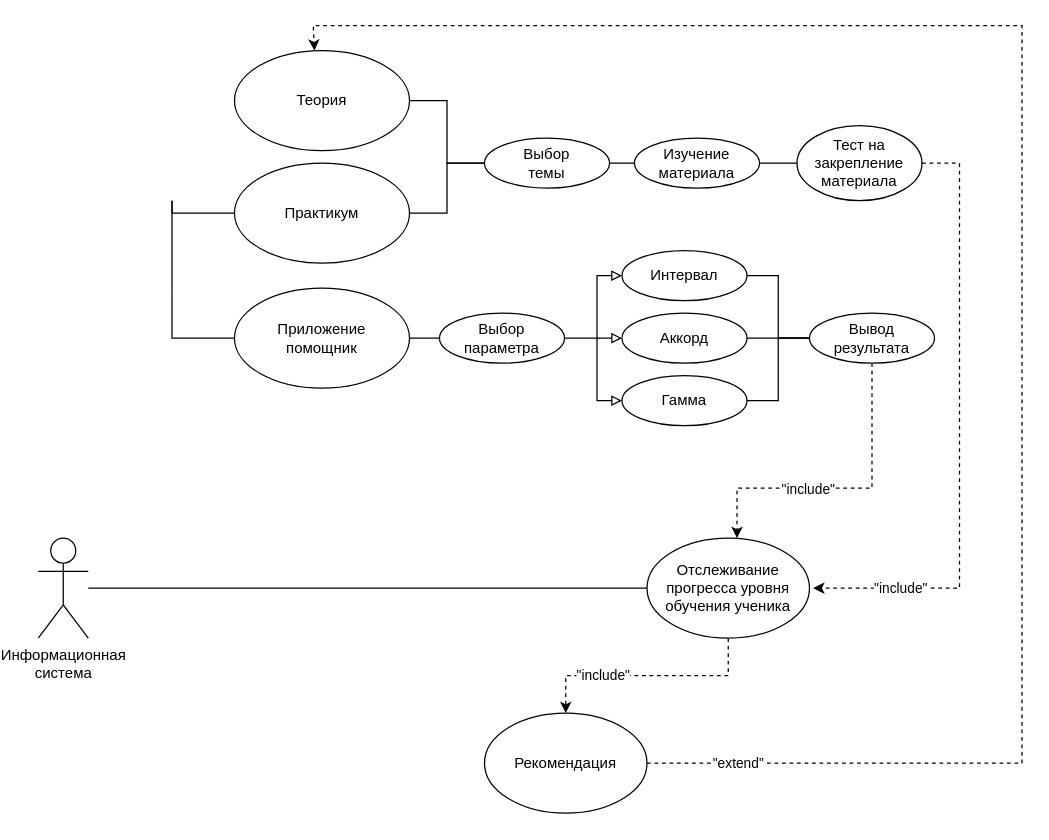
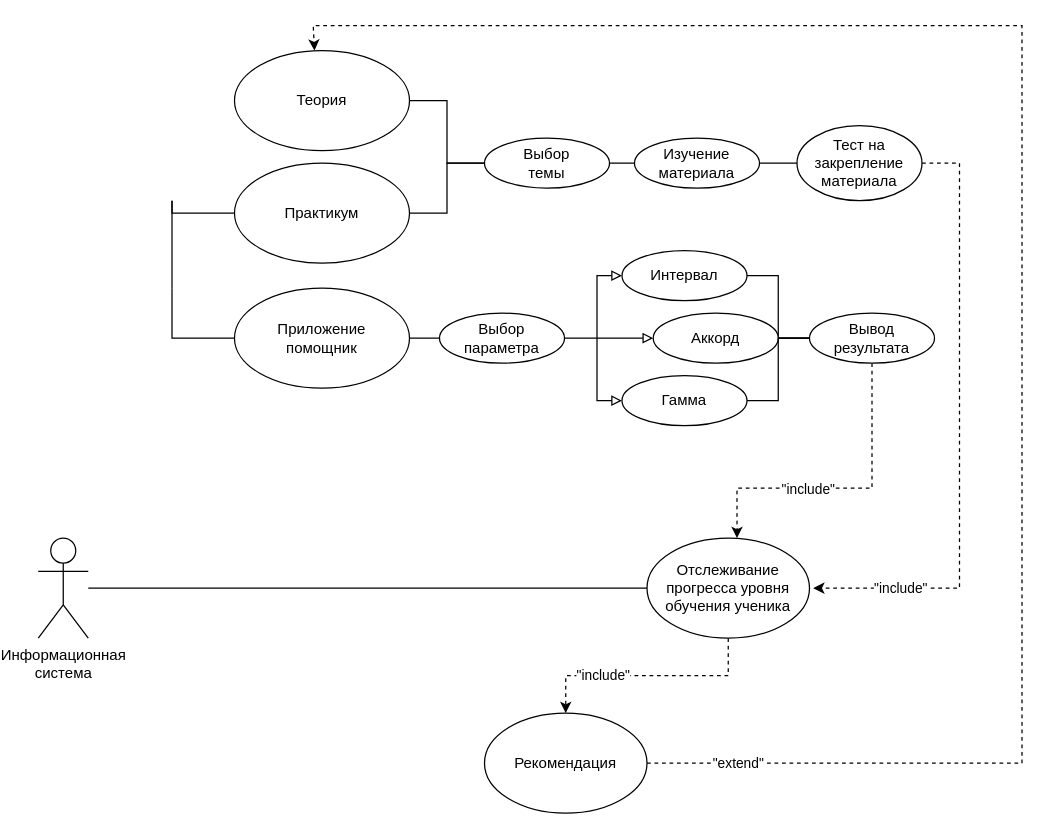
node "Аккорд": moved (684, 338) -> (716, 338)
